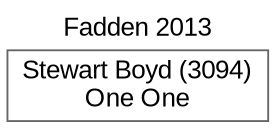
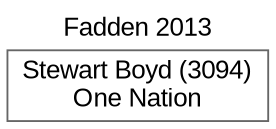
node "Stewart Boyd (3094) One One": label "Stewart Boyd (3094) One One" -> "Stewart Boyd (3094) One Nation"
